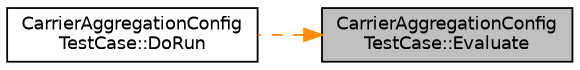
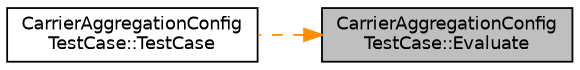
node "CarrierAggregationConfig TestCase::DoRun": label "CarrierAggregationConfig TestCase::DoRun" -> "CarrierAggregationConfig TestCase::TestCase"
